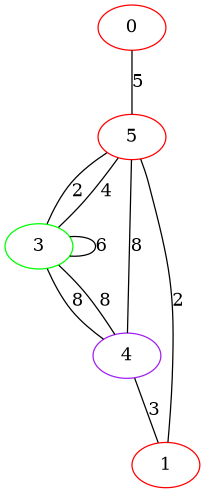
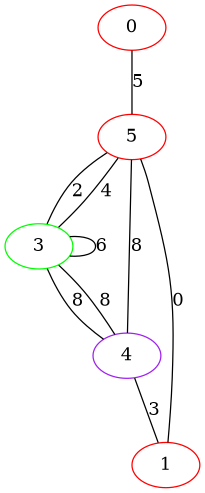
edge "5" -- "1": label "2" -> "0"
